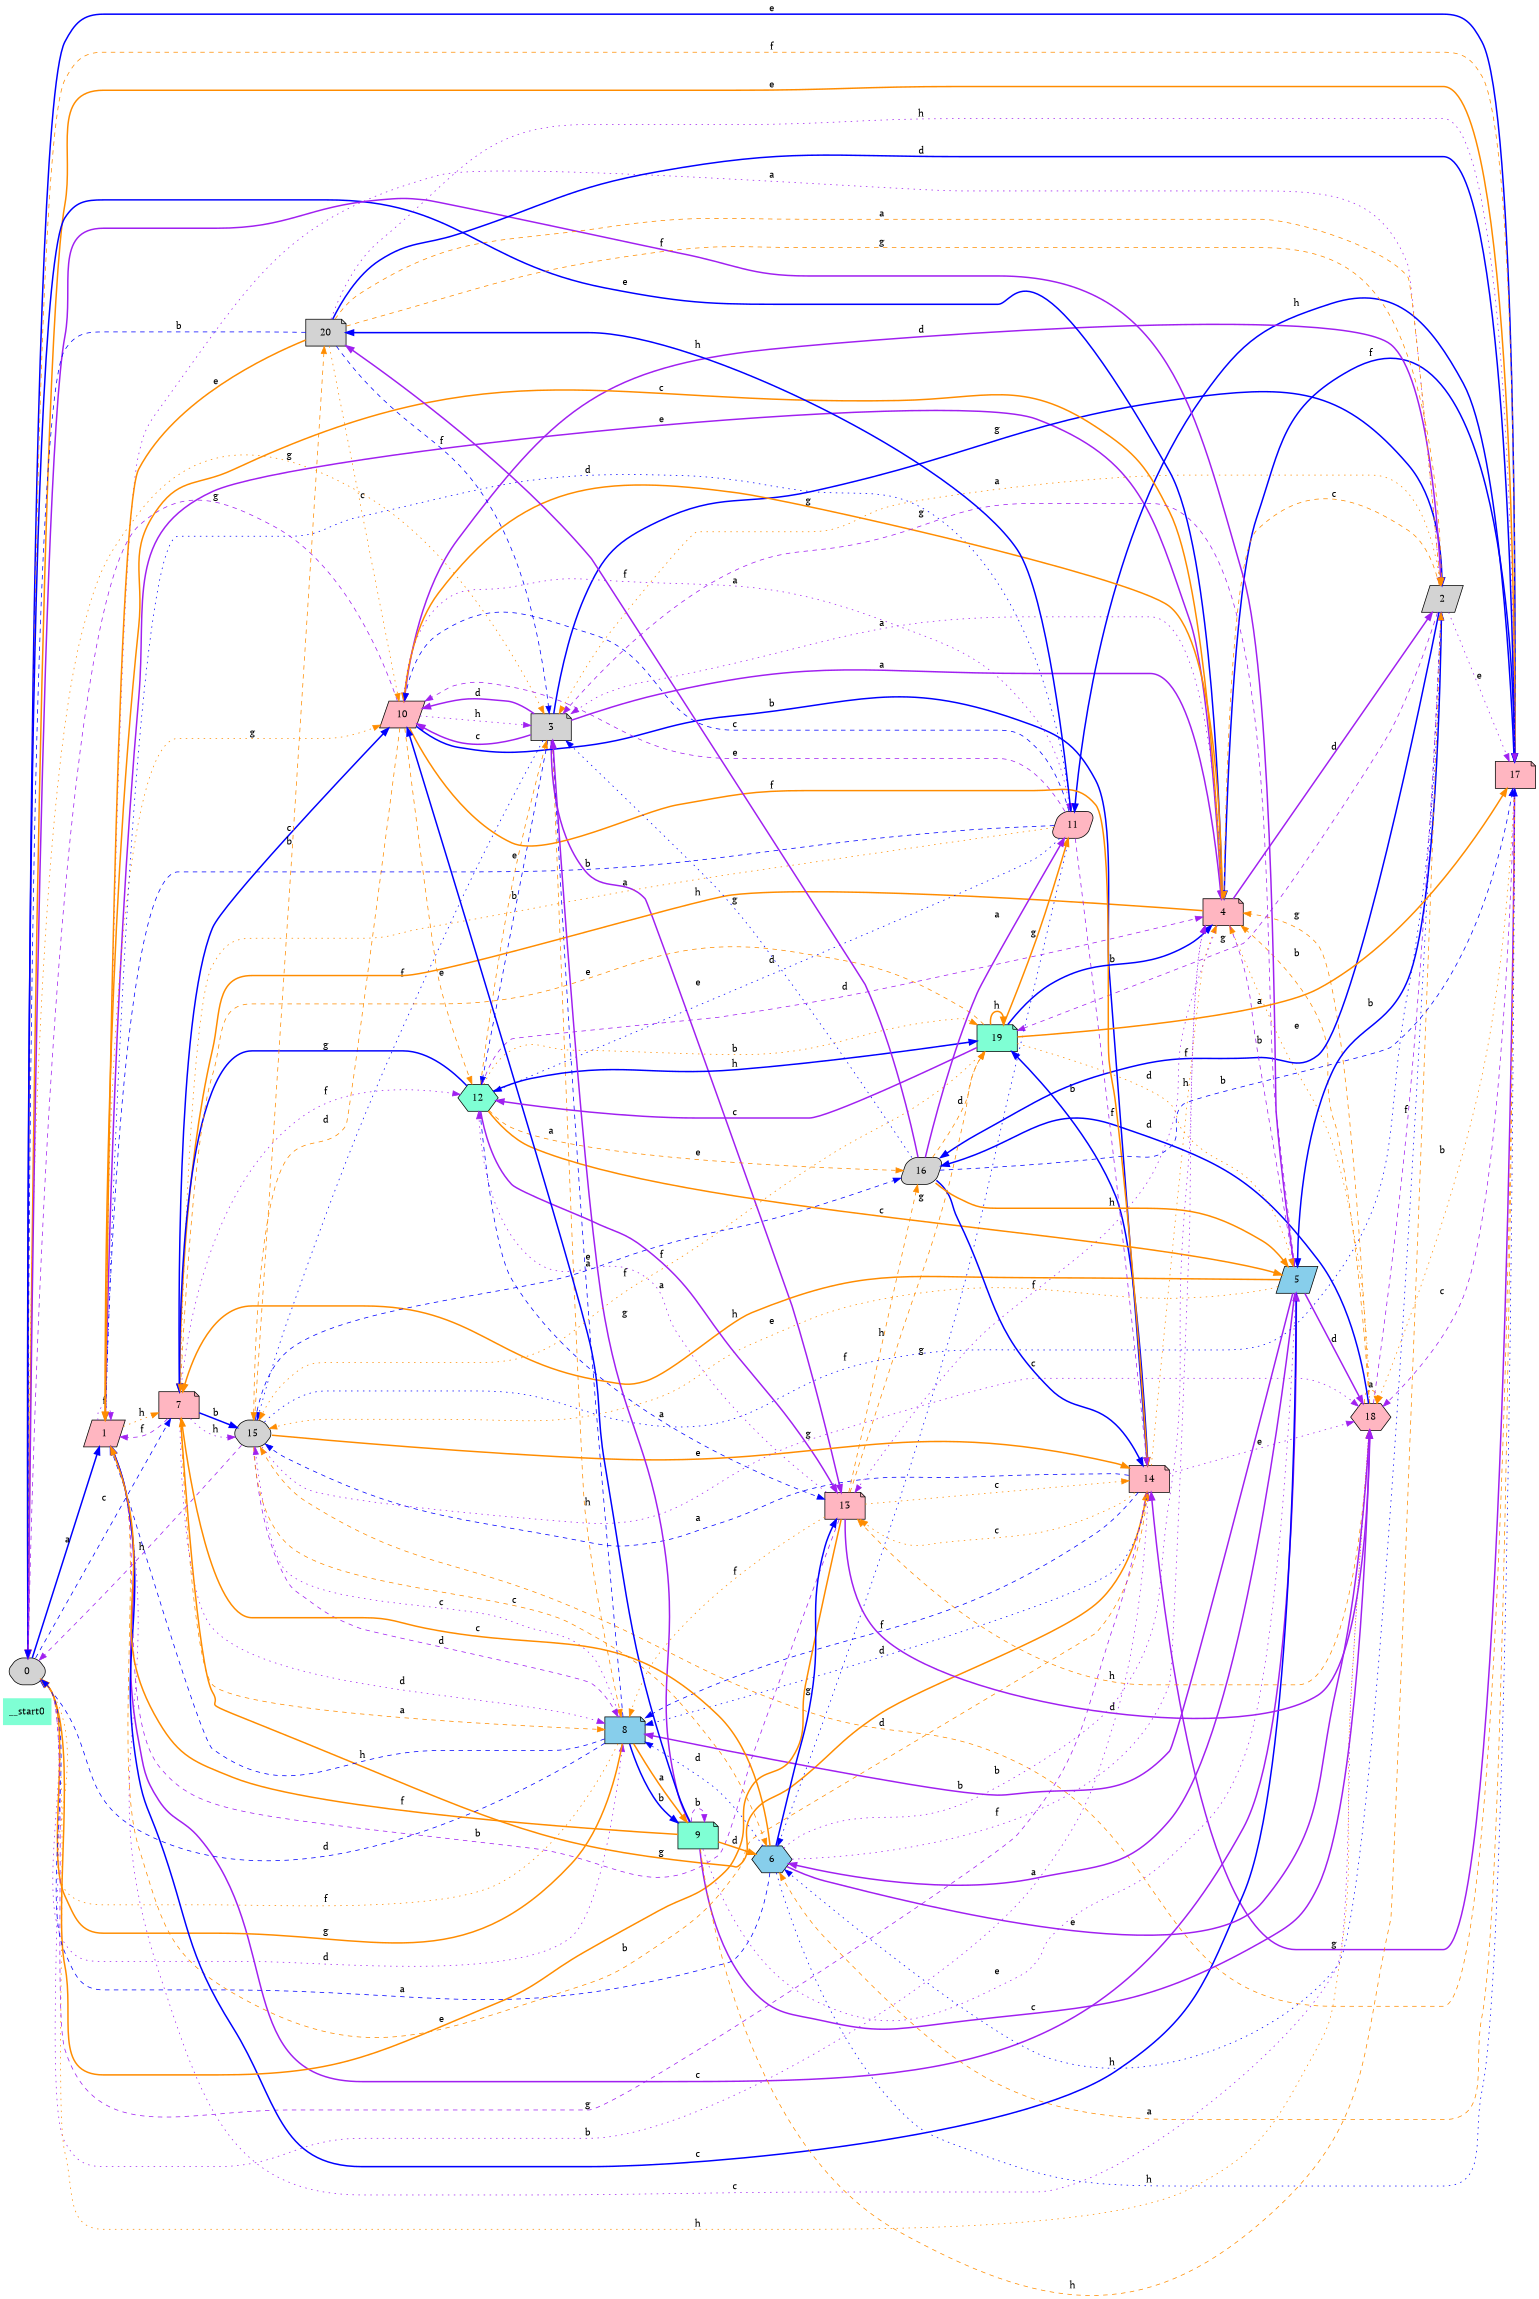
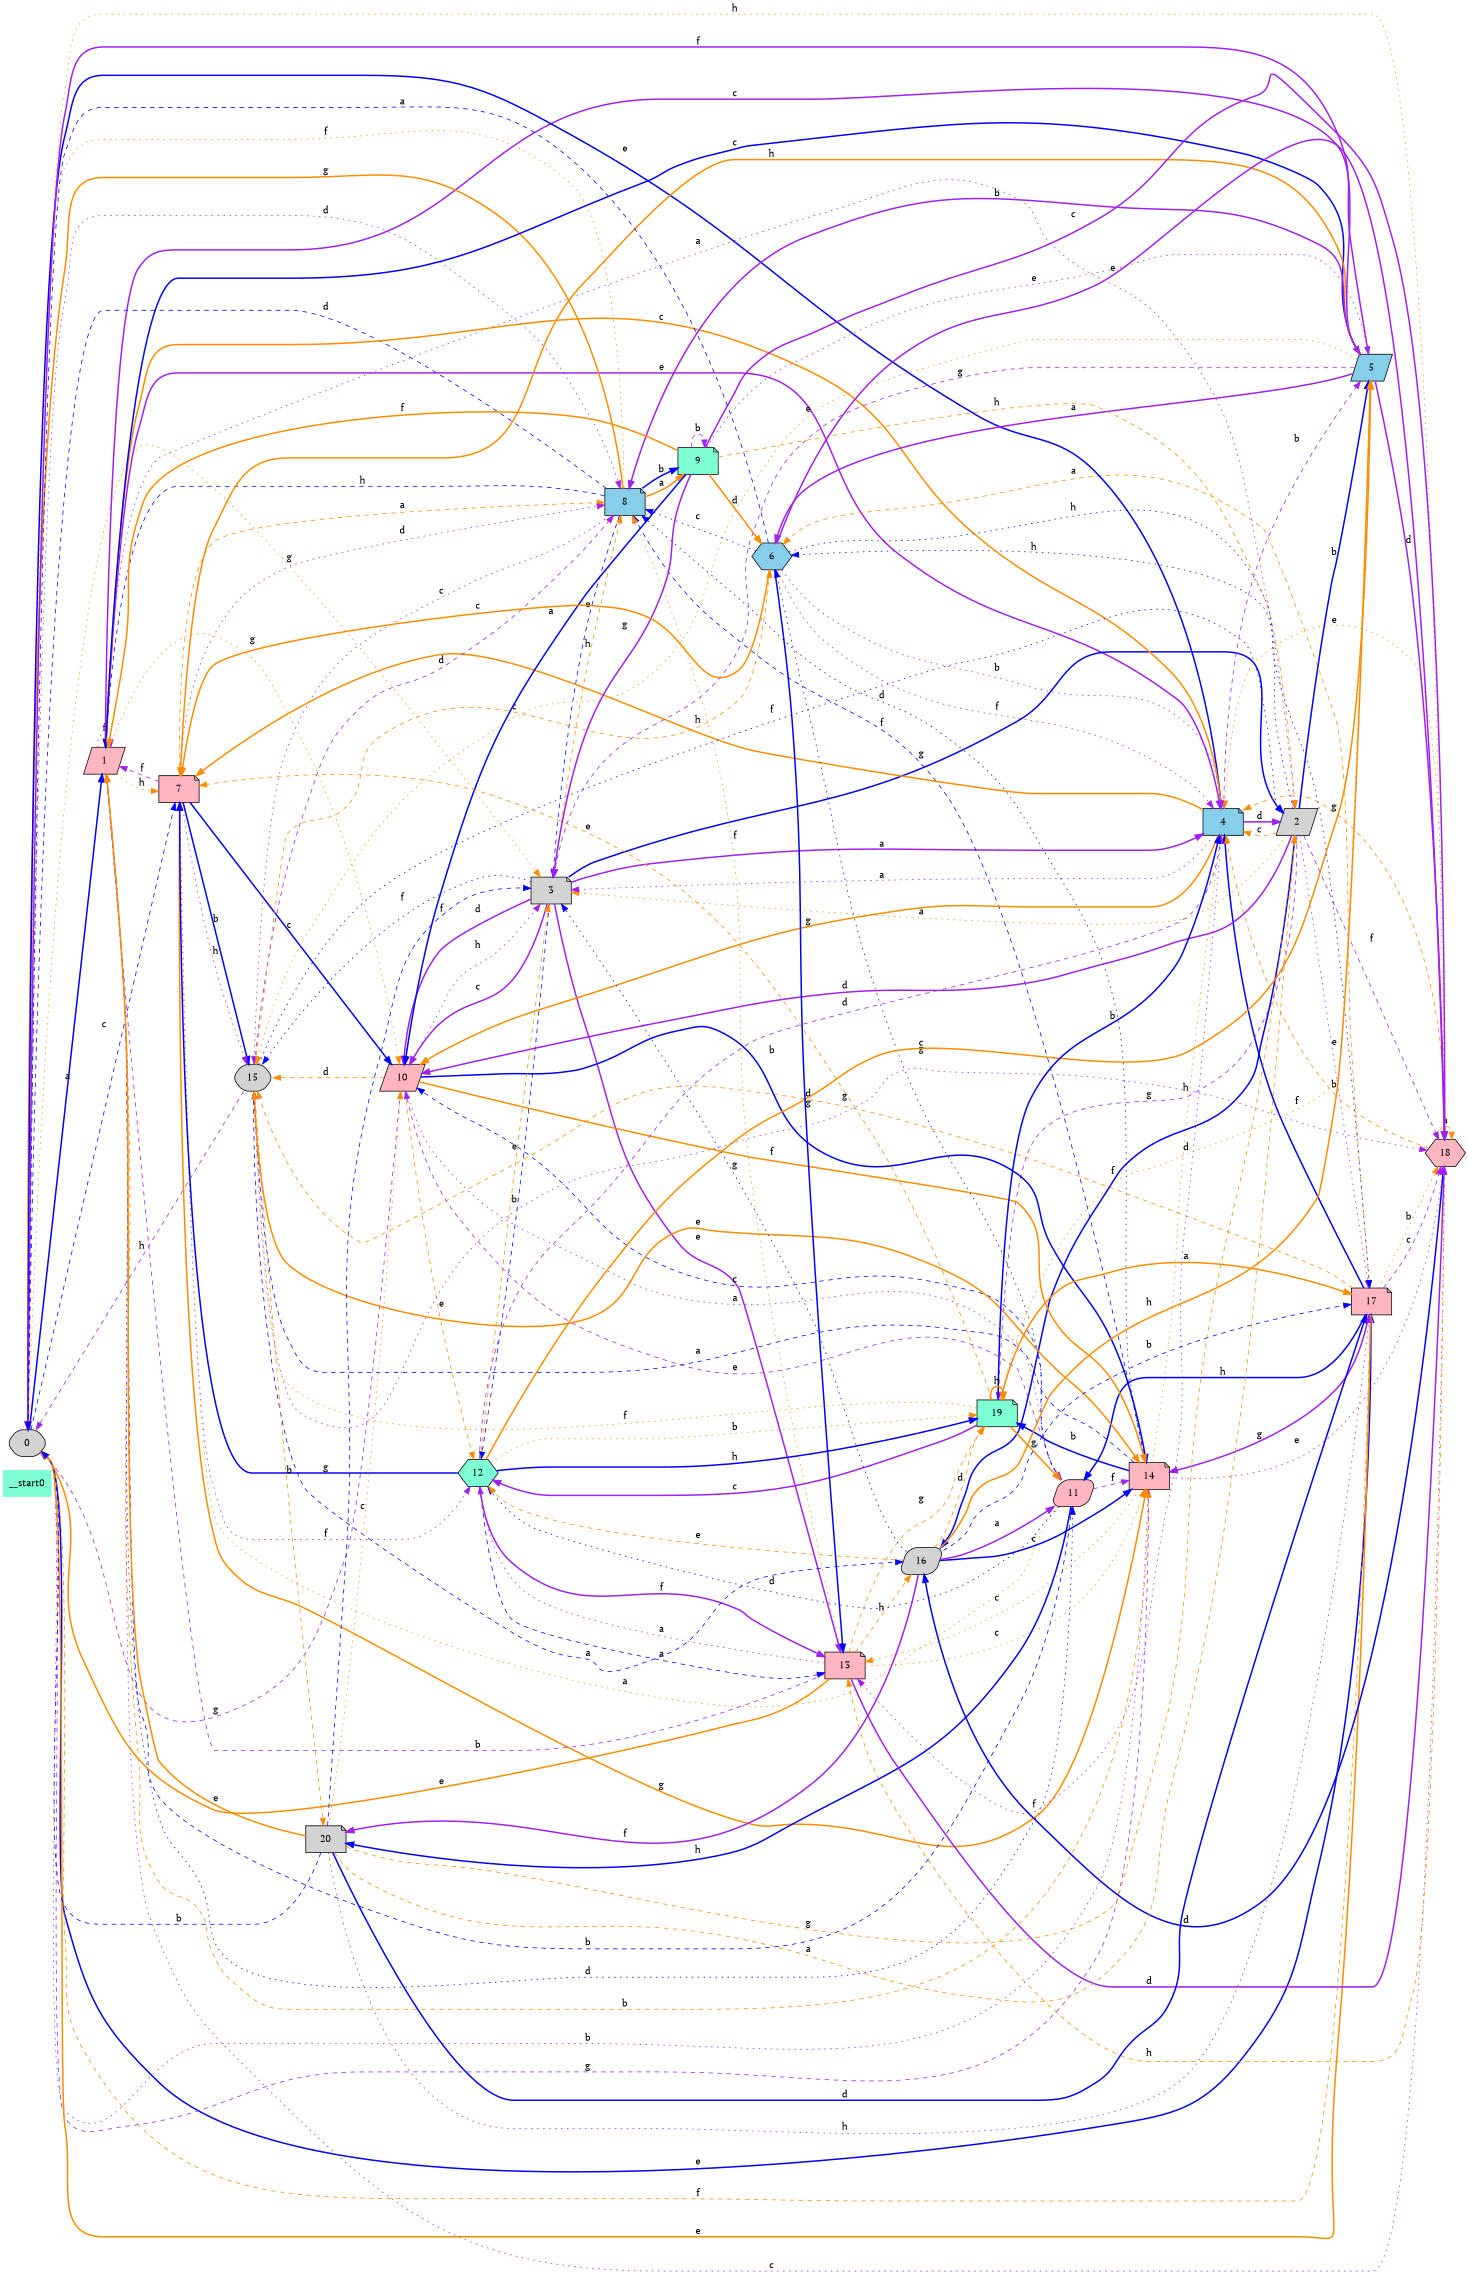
node "4": fillcolor lightpink -> skyblue
edge "18" -> "2": reversed
edge "12" -> "16": reversed
edge "6" -> "8": label "d" -> "c"
